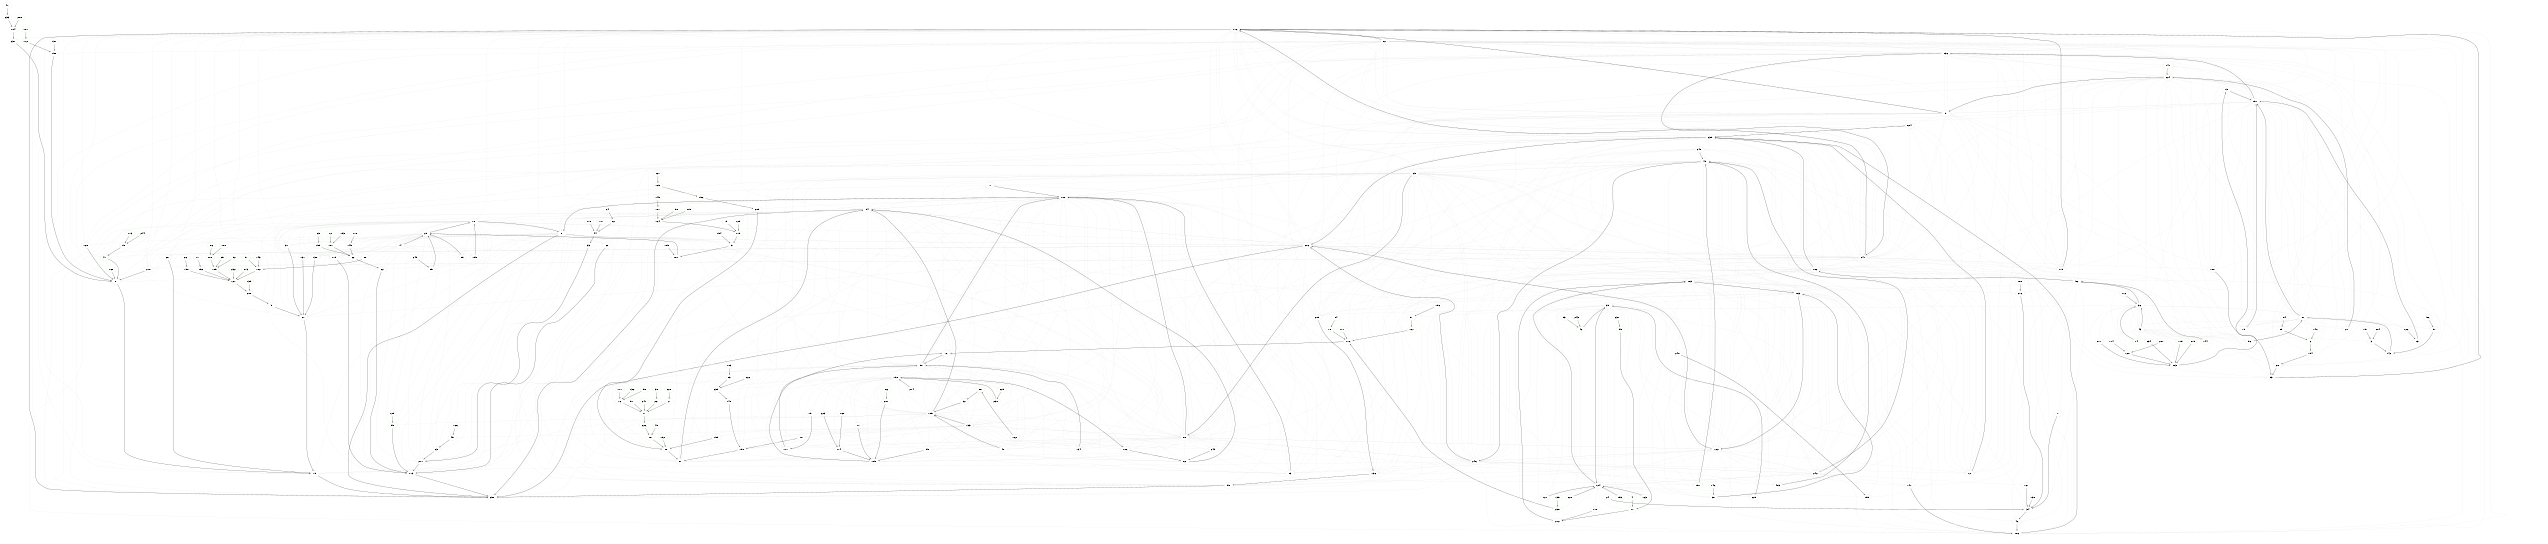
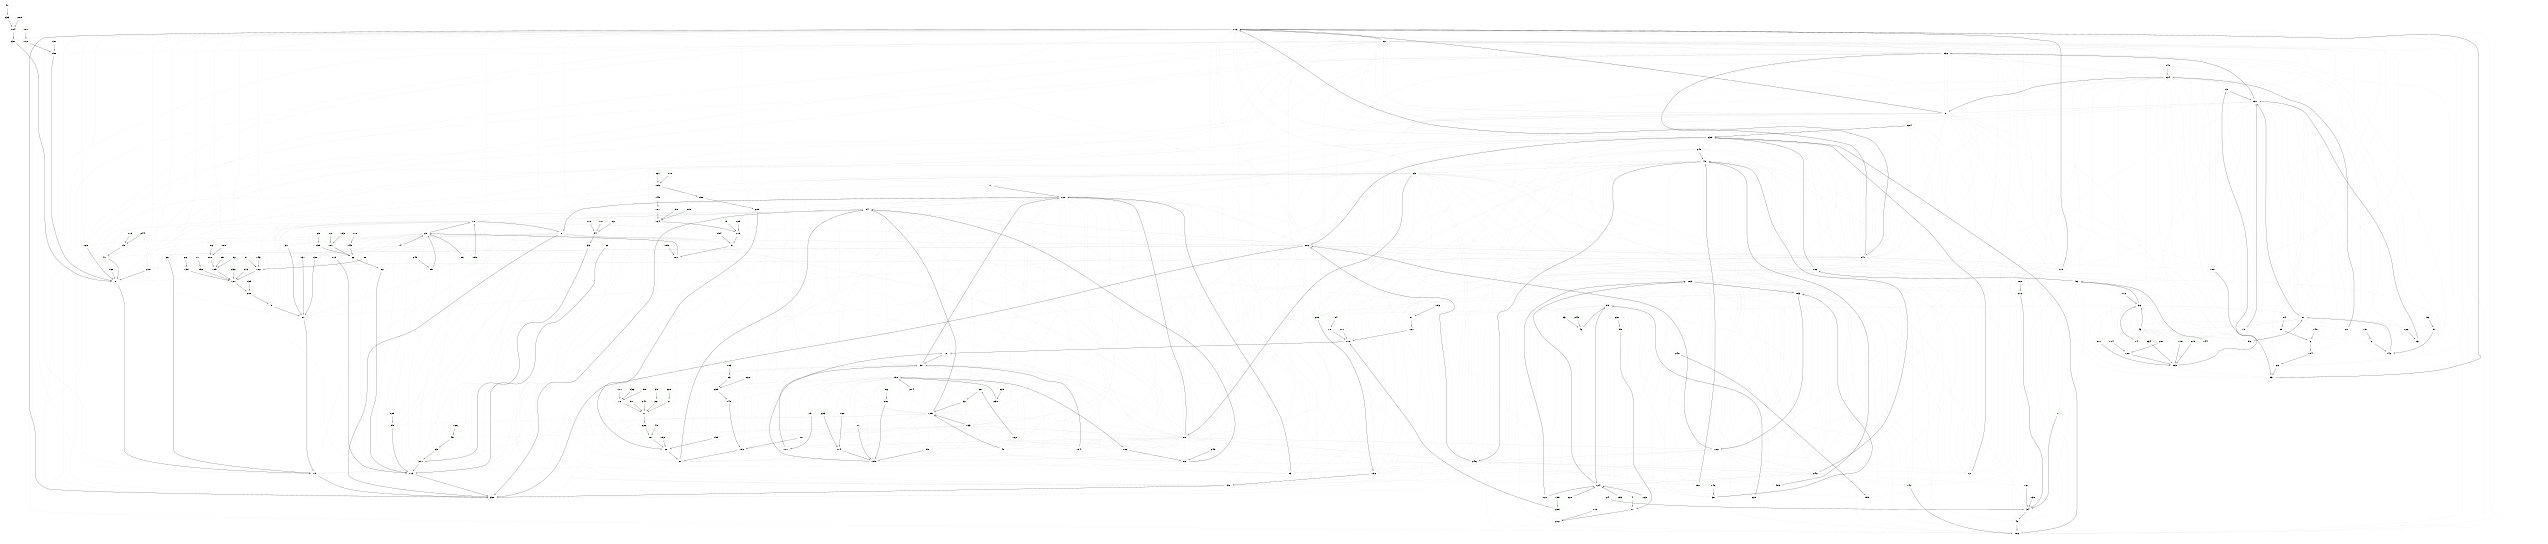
node "170": added
node "64": removed
node "204": removed
edge "212" -> "165": now "121" -> "165"
